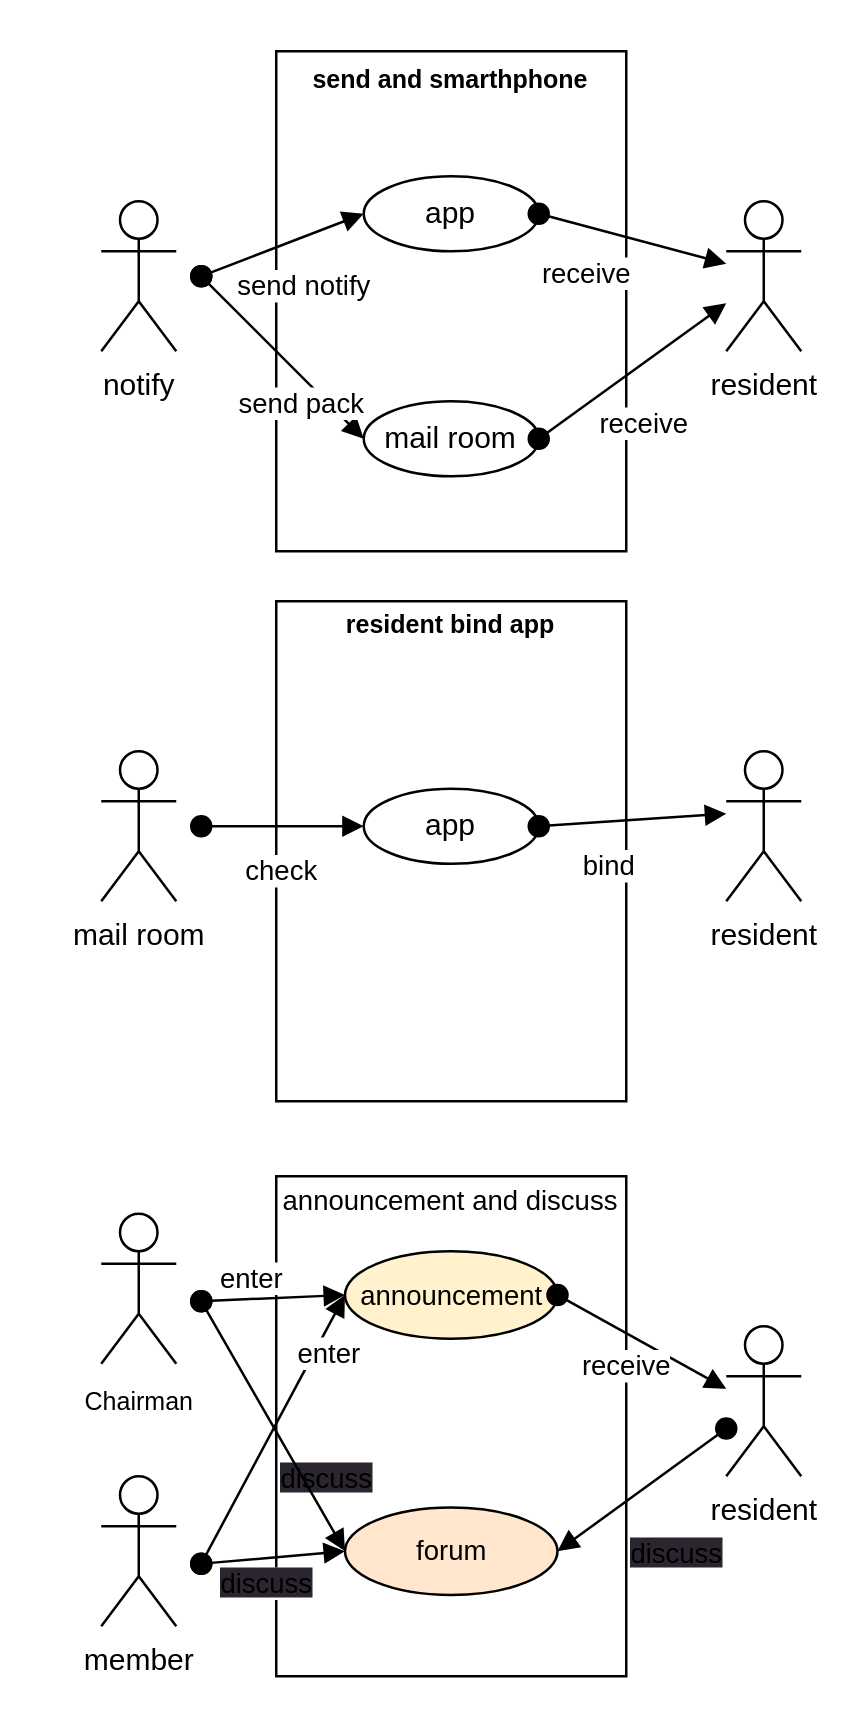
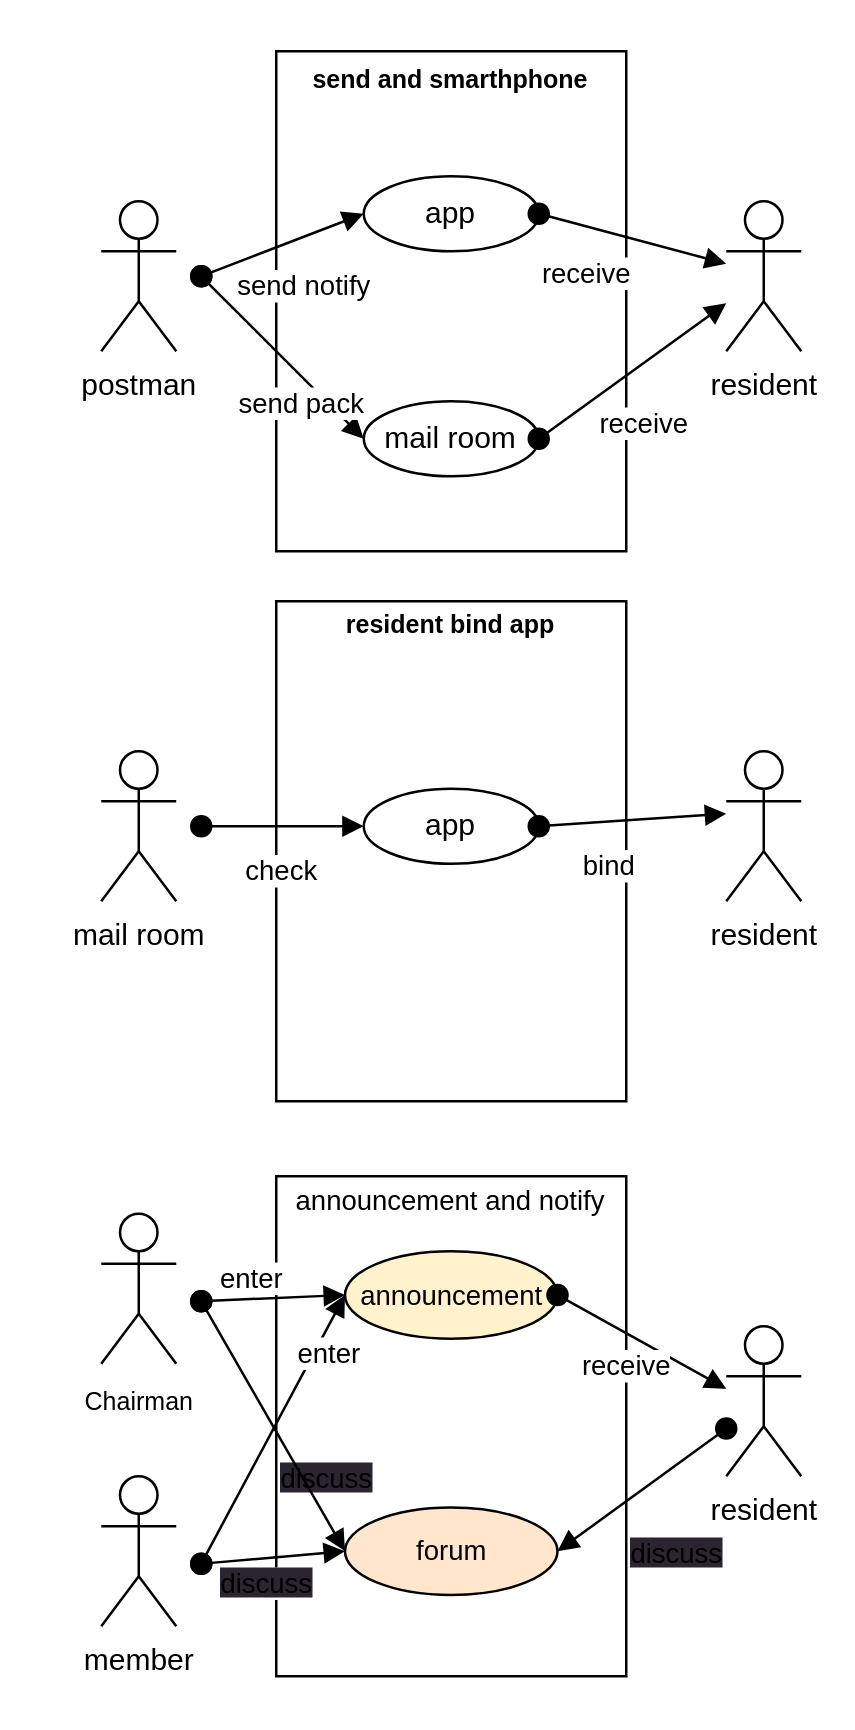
node "notify": label "notify" -> "postman"
node "announcement and discuss": label "announcement and discuss" -> "announcement and notify"
